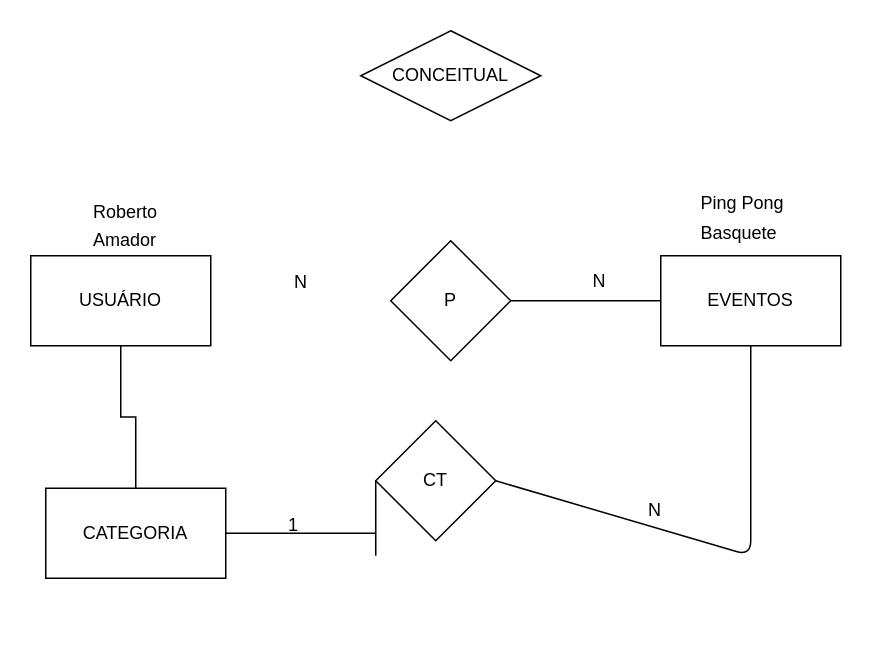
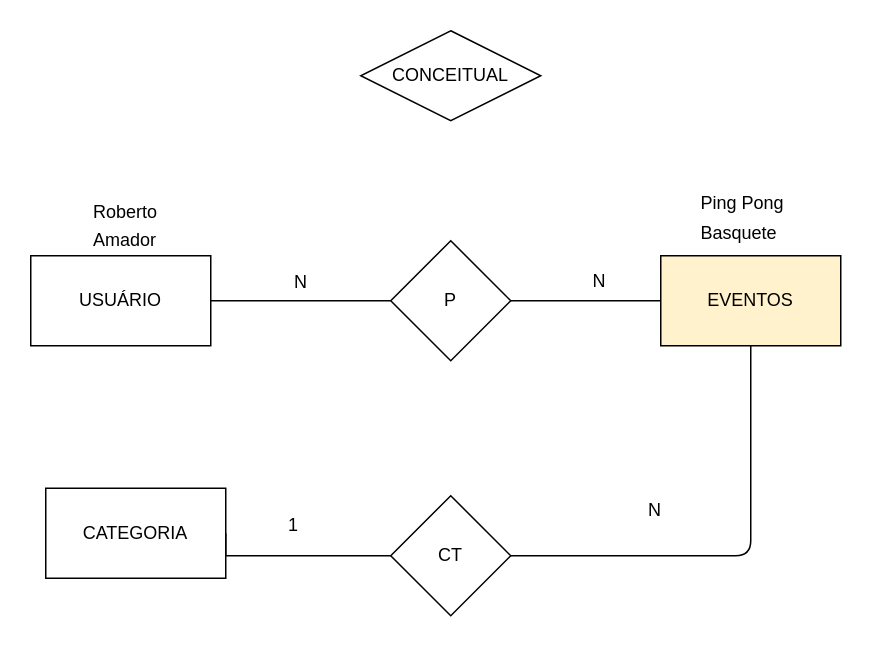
node "EVENTOS": fillcolor #ffffff -> #fff2cc
edge "USUÁRIO" -- "CATEGORIA": now "USUÁRIO" -- "P"
node "CT": moved (436, 481) -> (451, 556)
